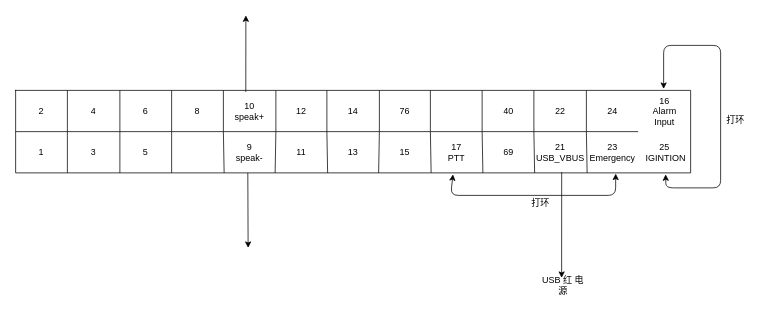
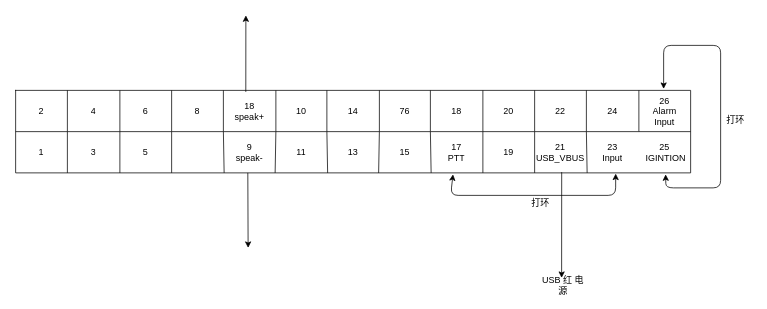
node "10 speak+": label "10 speak+" -> "18 speak+"
node "12": label "12" -> "10"
node "18": added
node "40": label "40" -> "20"
node "16 Alarm Input": label "16 Alarm Input" -> "26 Alarm Input"
node "69": label "69" -> "19"
node "23 Emergency": label "23 Emergency" -> "23 Input"
